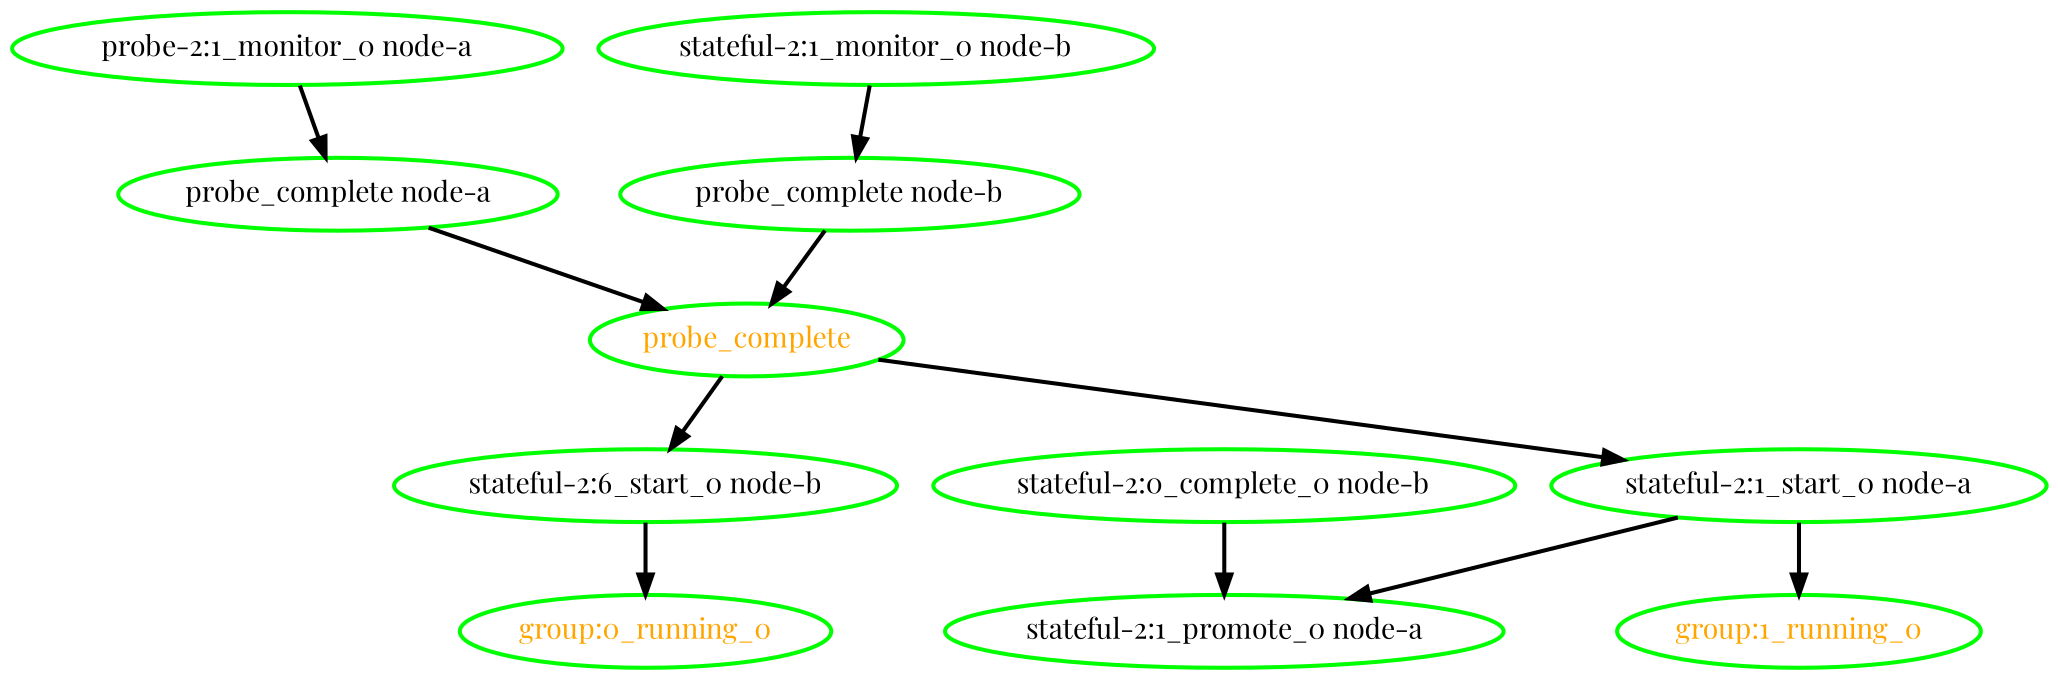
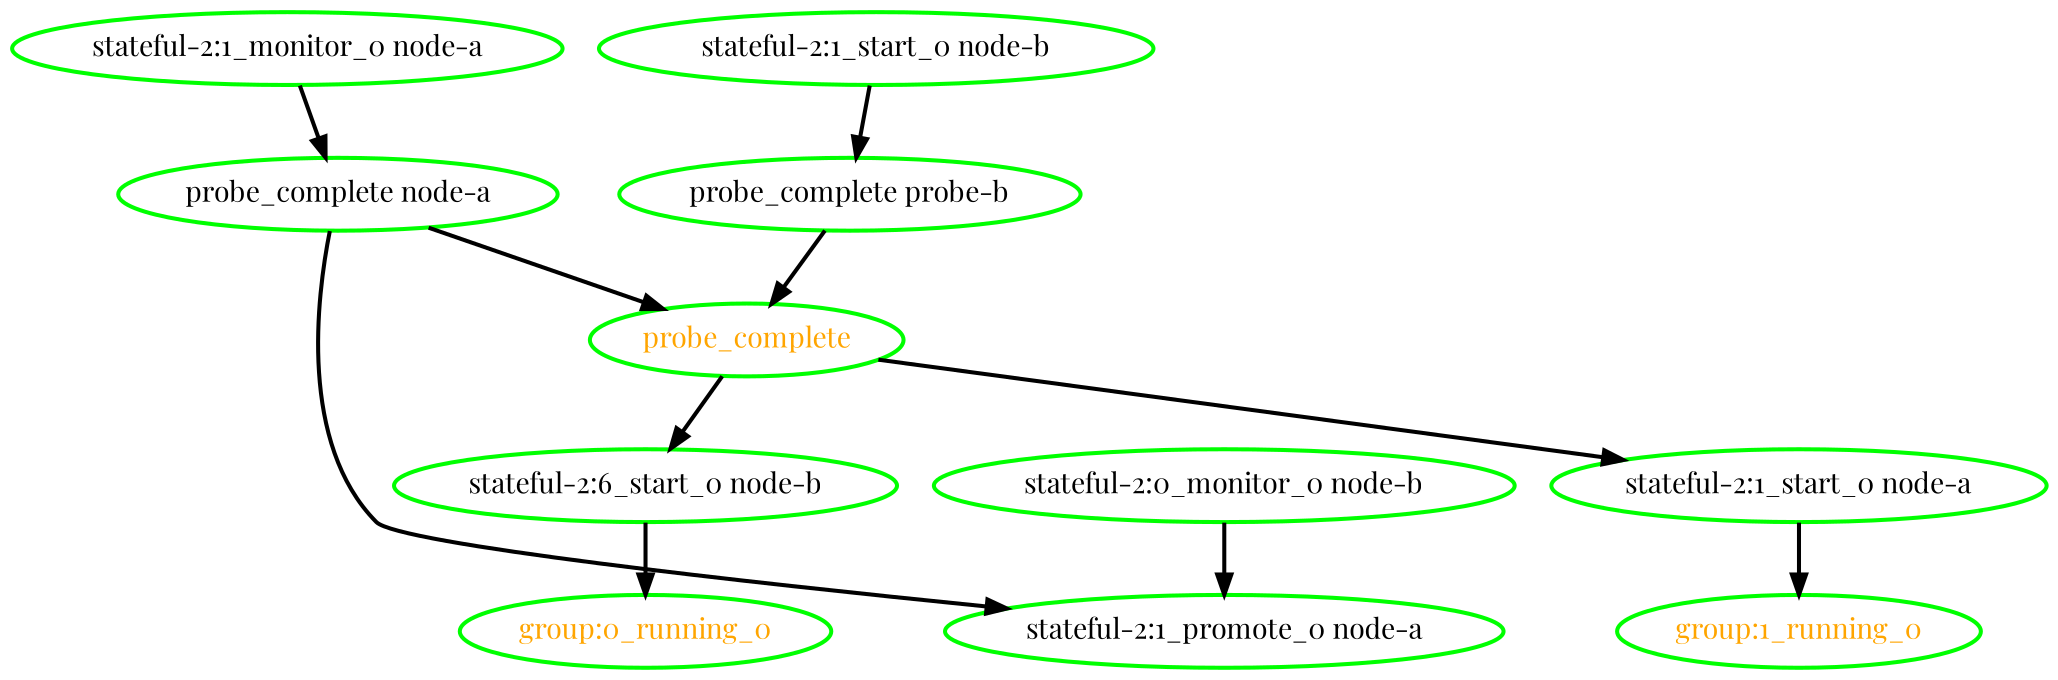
node "probe-2:1_monitor_0 node-a": label "probe-2:1_monitor_0 node-a" -> "stateful-2:1_monitor_0 node-a"
node "stateful-2:1_monitor_0 node-b": label "stateful-2:1_monitor_0 node-b" -> "stateful-2:1_start_0 node-b"
node "probe_complete node-b": label "probe_complete node-b" -> "probe_complete probe-b"
node "stateful-2:0_complete_0 node-b": label "stateful-2:0_complete_0 node-b" -> "stateful-2:0_monitor_0 node-b"
edge "stateful-2:1_start_0 node-a" -> "stateful-2:1_promote_0 node-a": now "probe_complete node-a" -> "stateful-2:1_promote_0 node-a"
